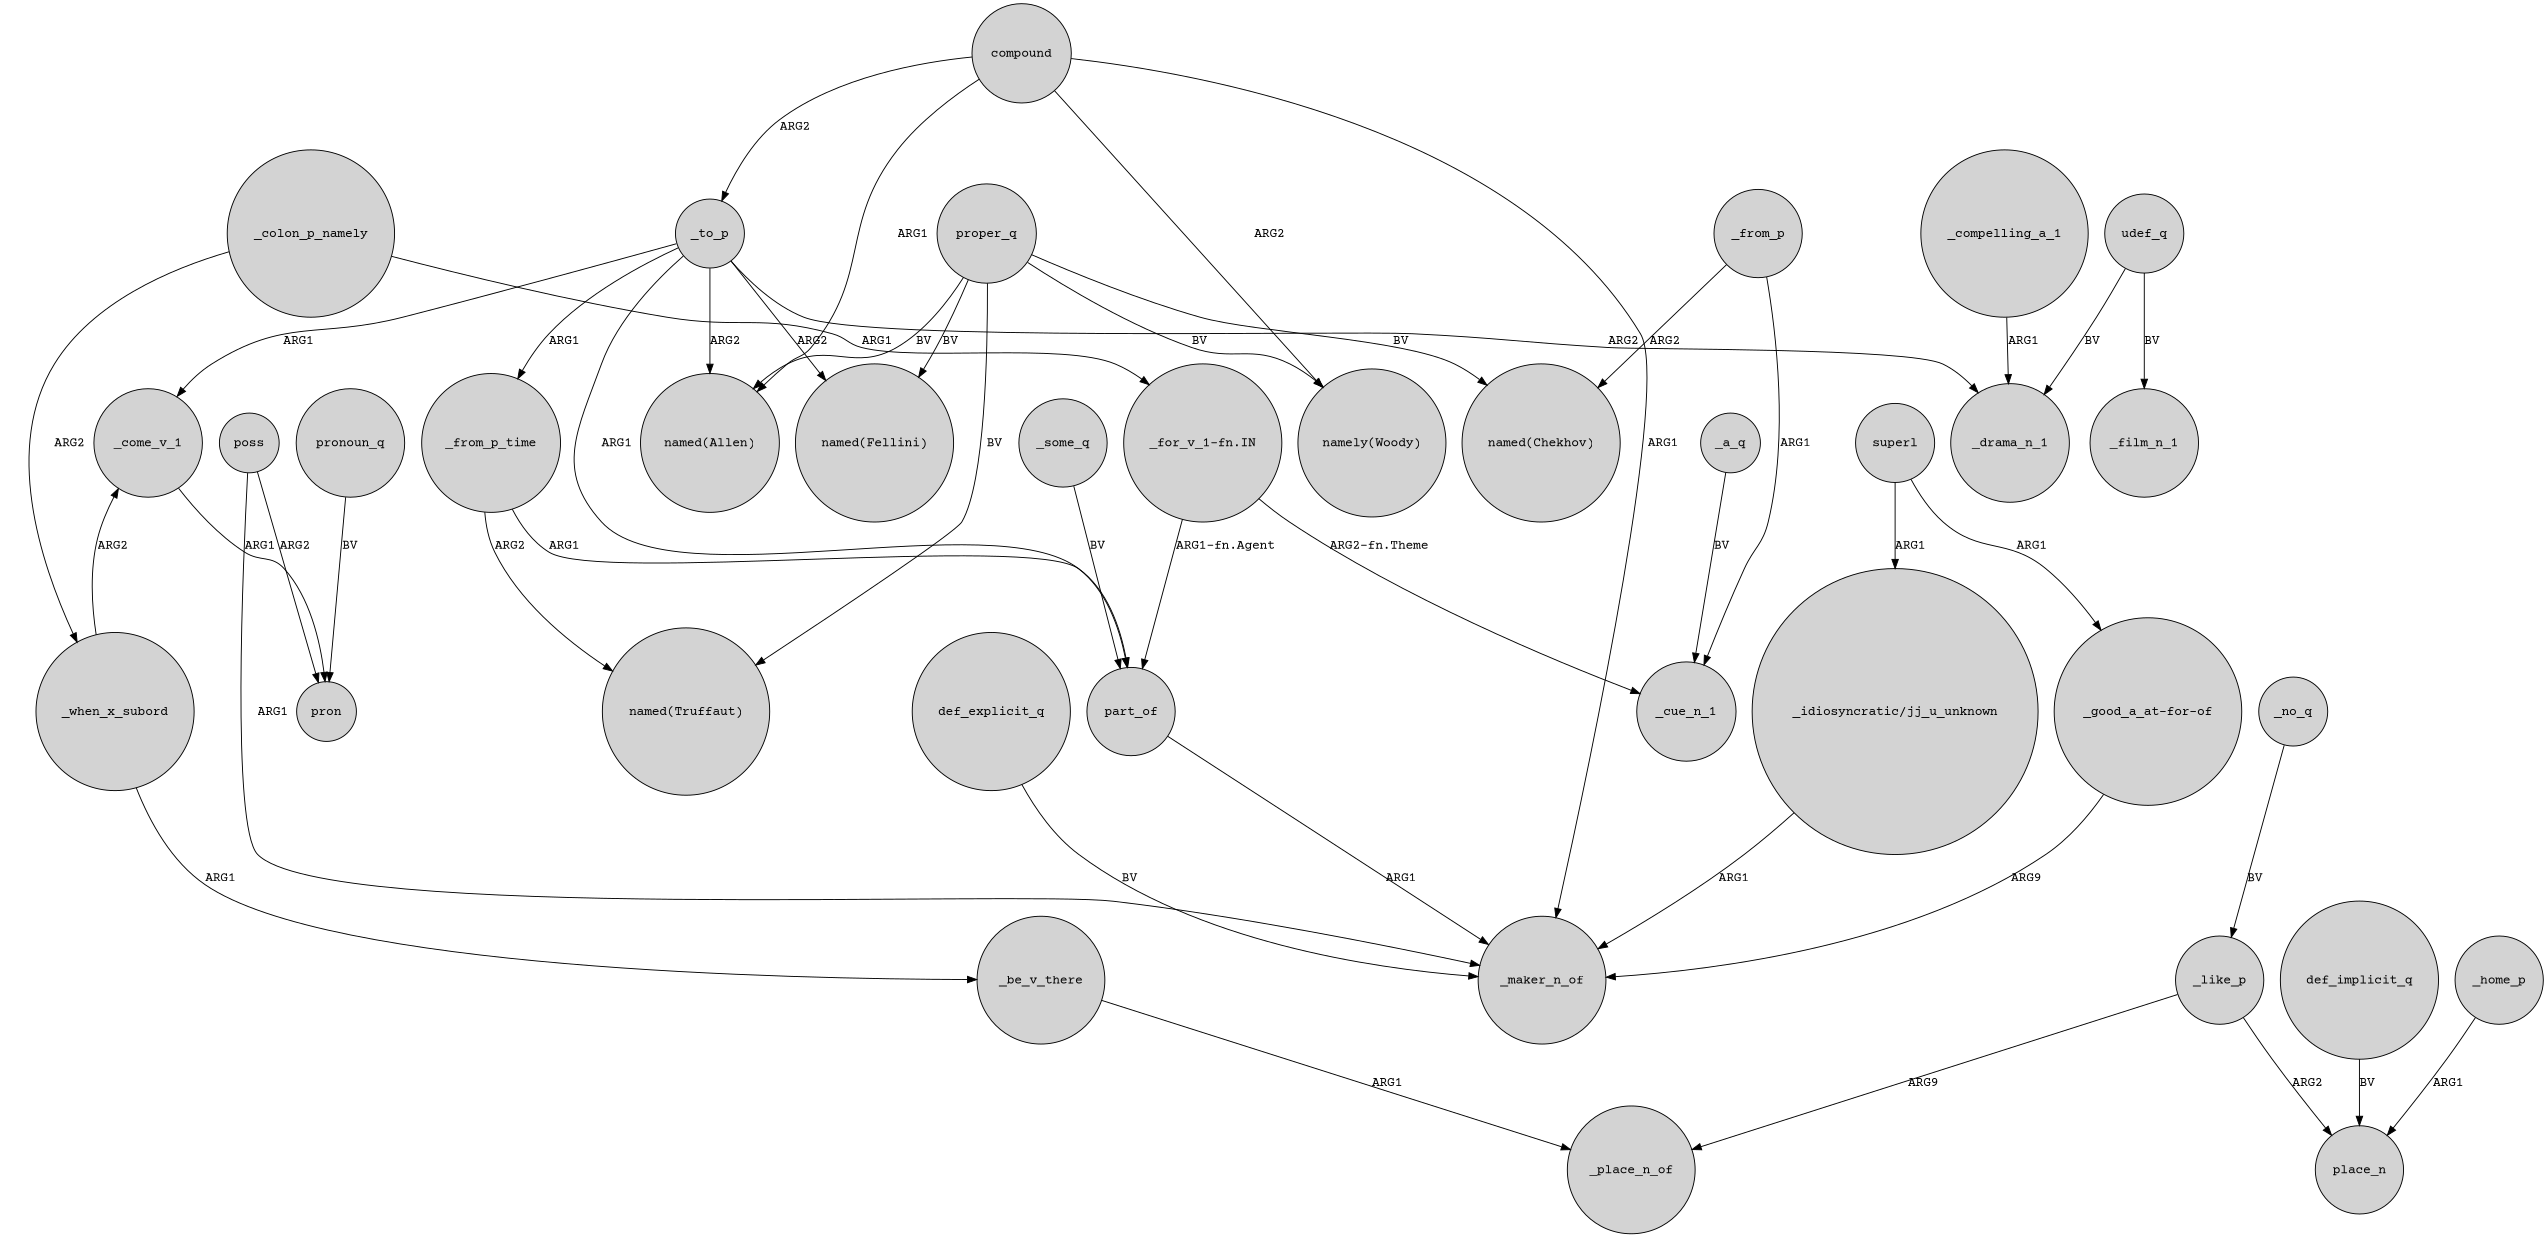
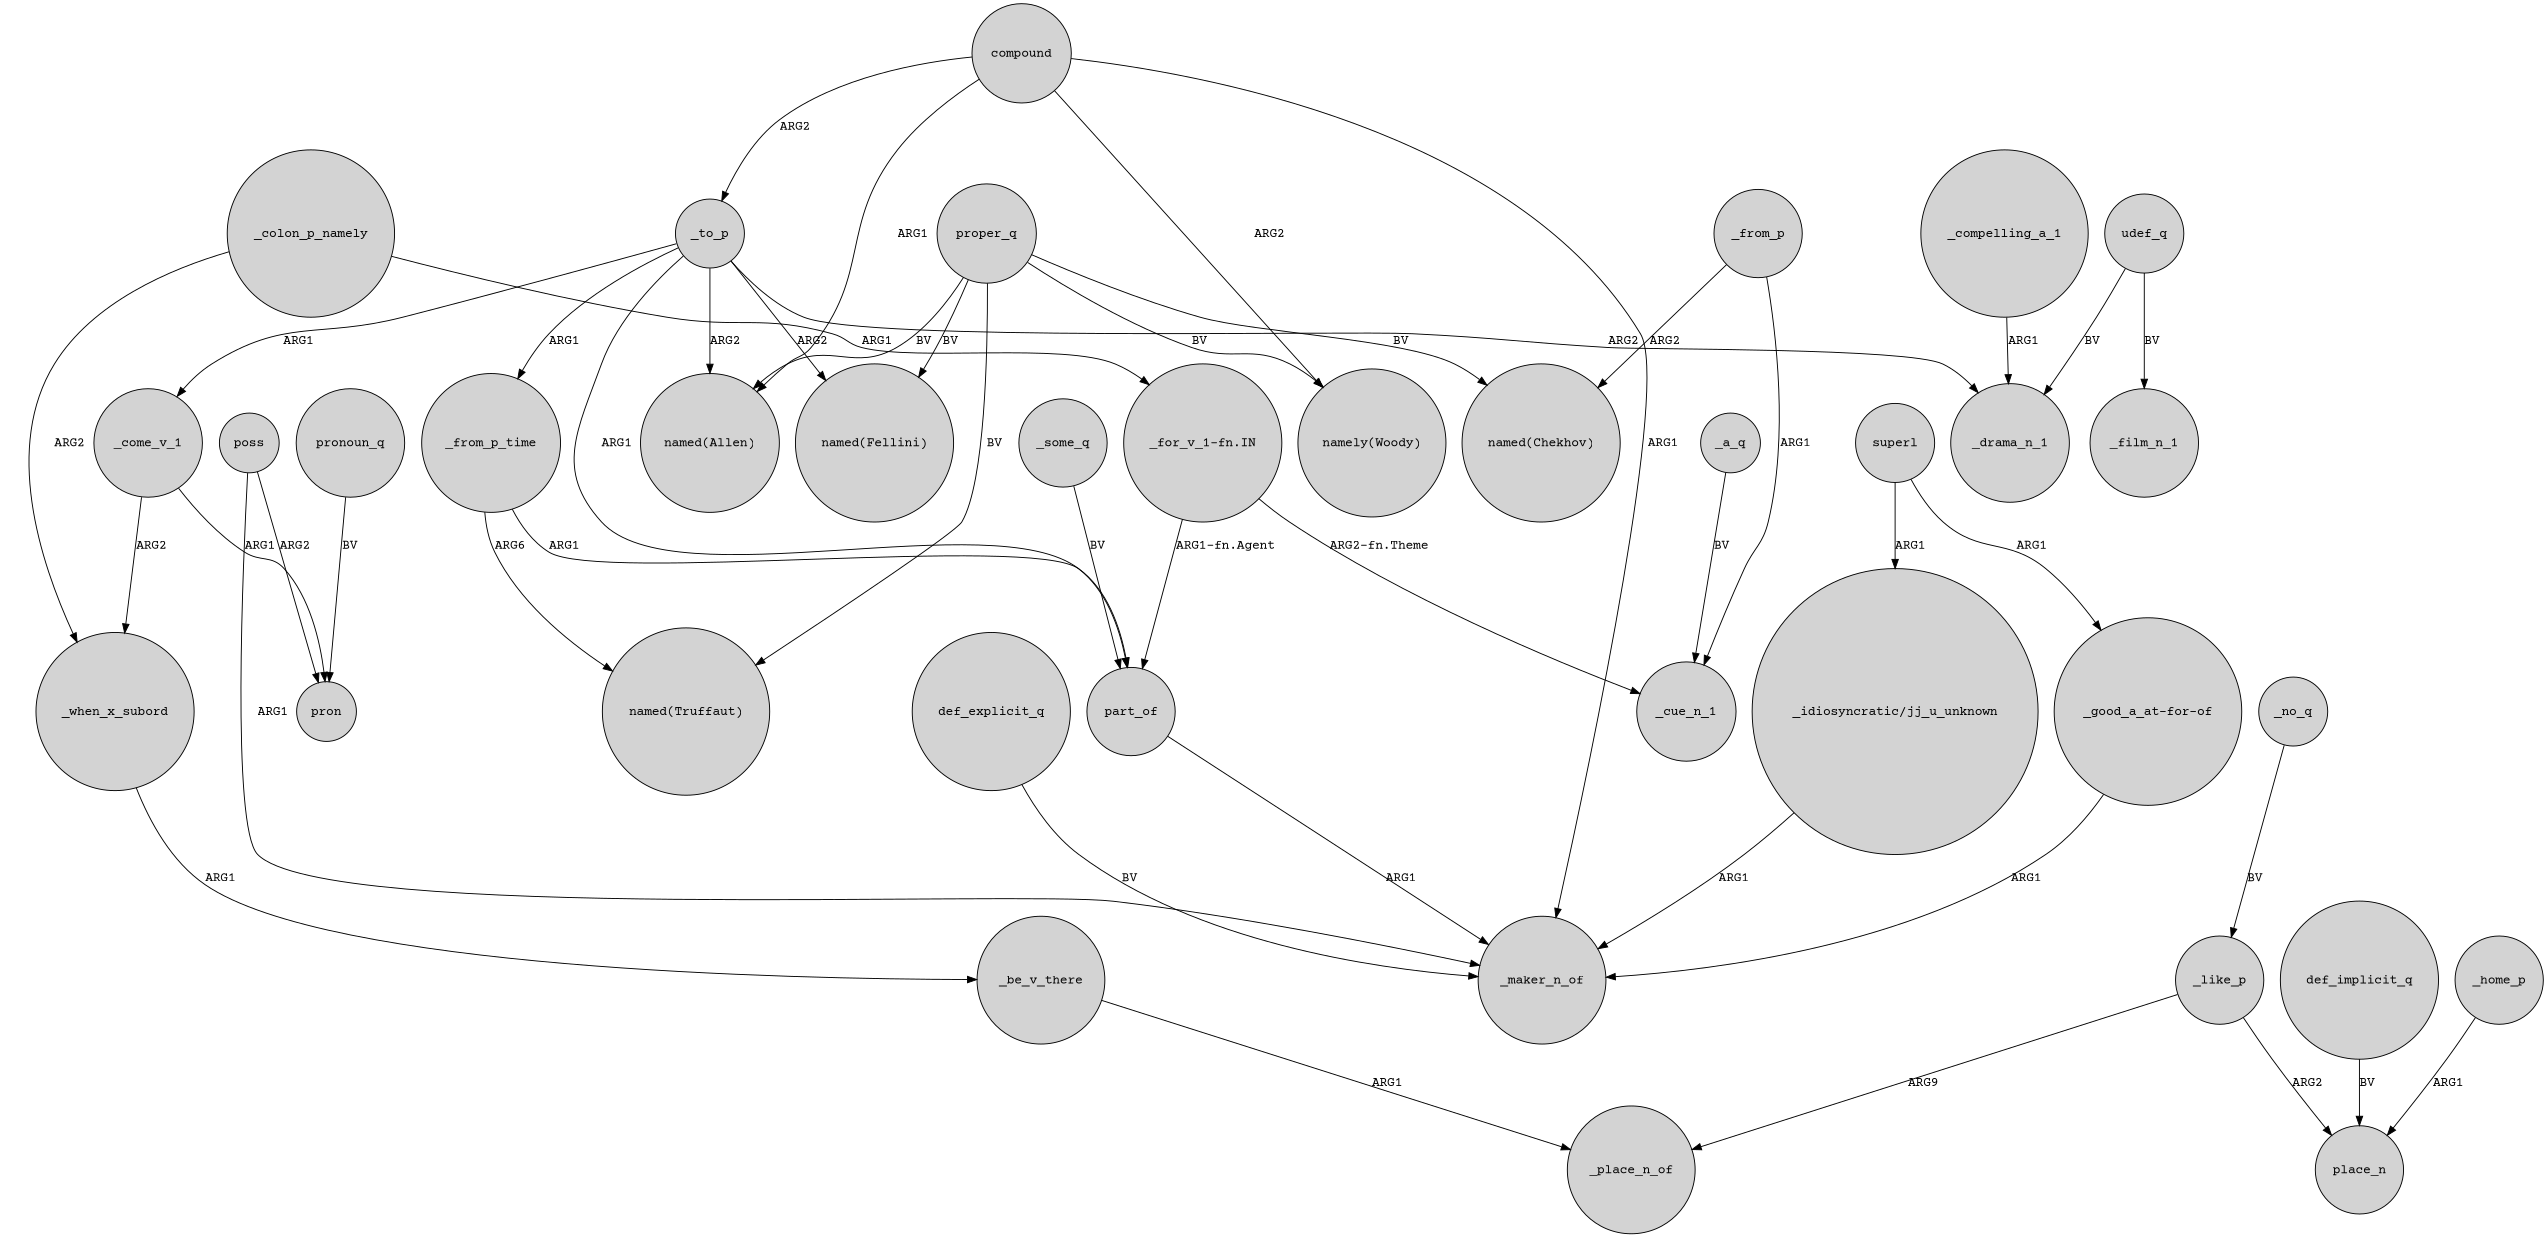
edge "_from_p_time" -> "named(Truffaut)": label "ARG2" -> "ARG6"
edge "_when_x_subord" -> "_come_v_1": reversed
edge "_good_a_at-for-of" -> "_maker_n_of": label "ARG9" -> "ARG1"
